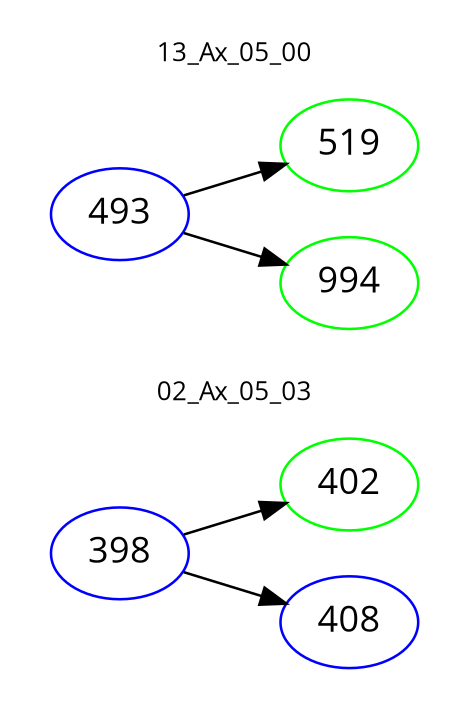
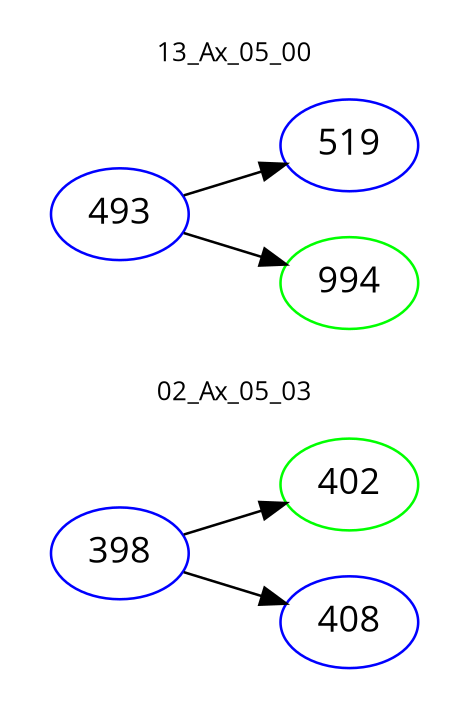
node "519": color green -> blue
